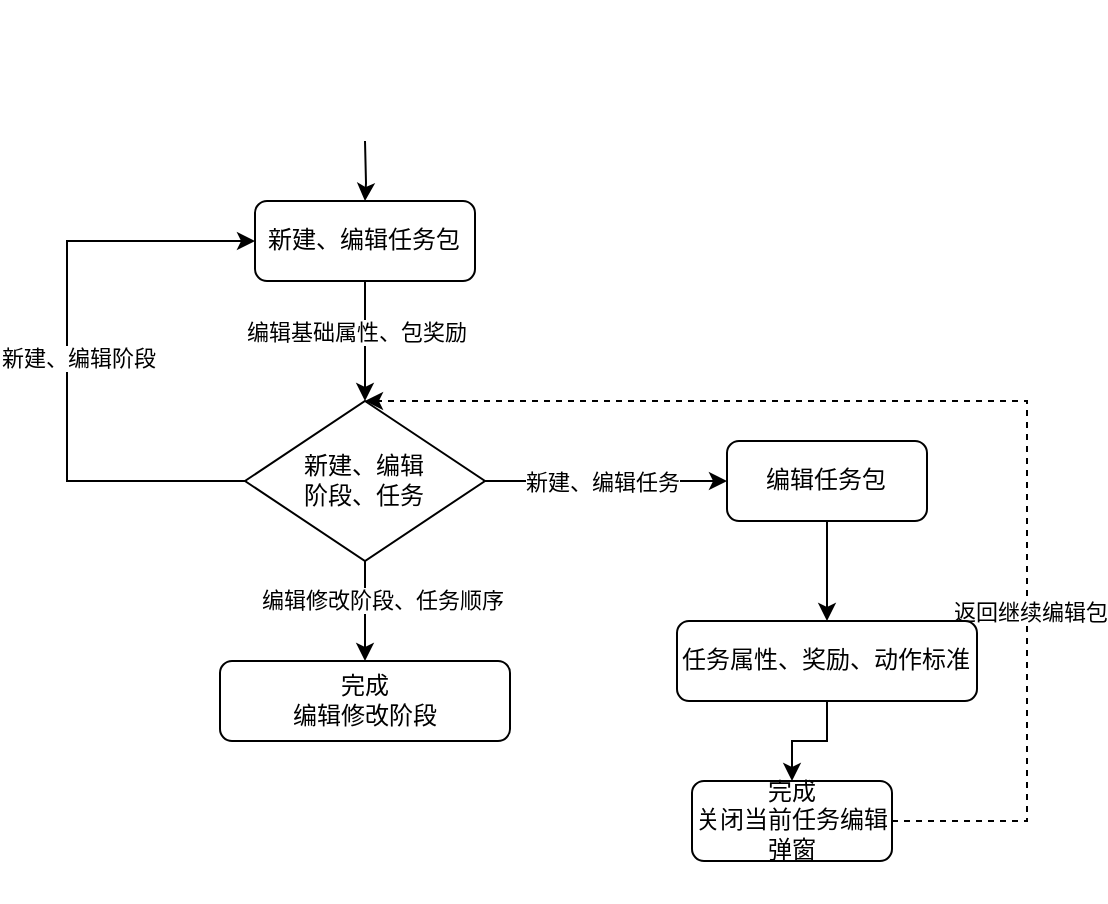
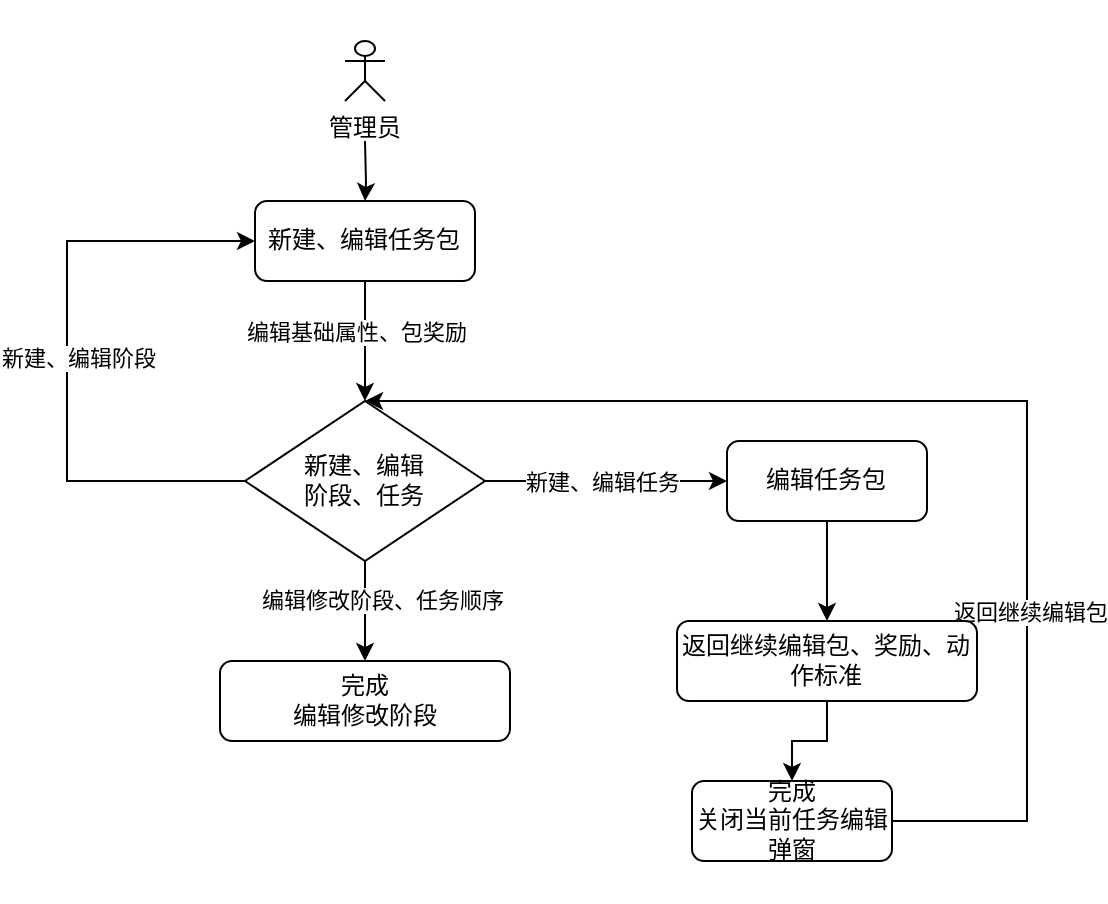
node "管理员": added
edge "完成 关闭当前任务编辑弹窗" -> "新建、编辑 阶段、任务": style dashed -> solid
node "任务属性、奖励、动作标准": label "任务属性、奖励、动作标准" -> "返回继续编辑包、奖励、动作标准"
